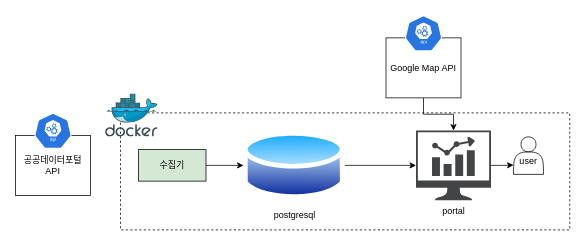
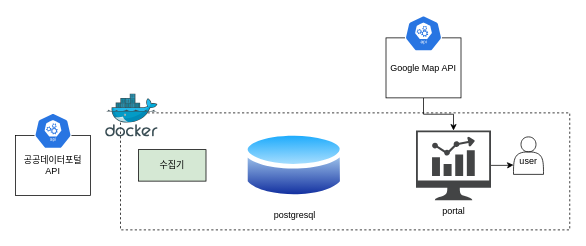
edge "수집기" -> "postgresql": removed
edge "postgresql" -> "portal": removed
